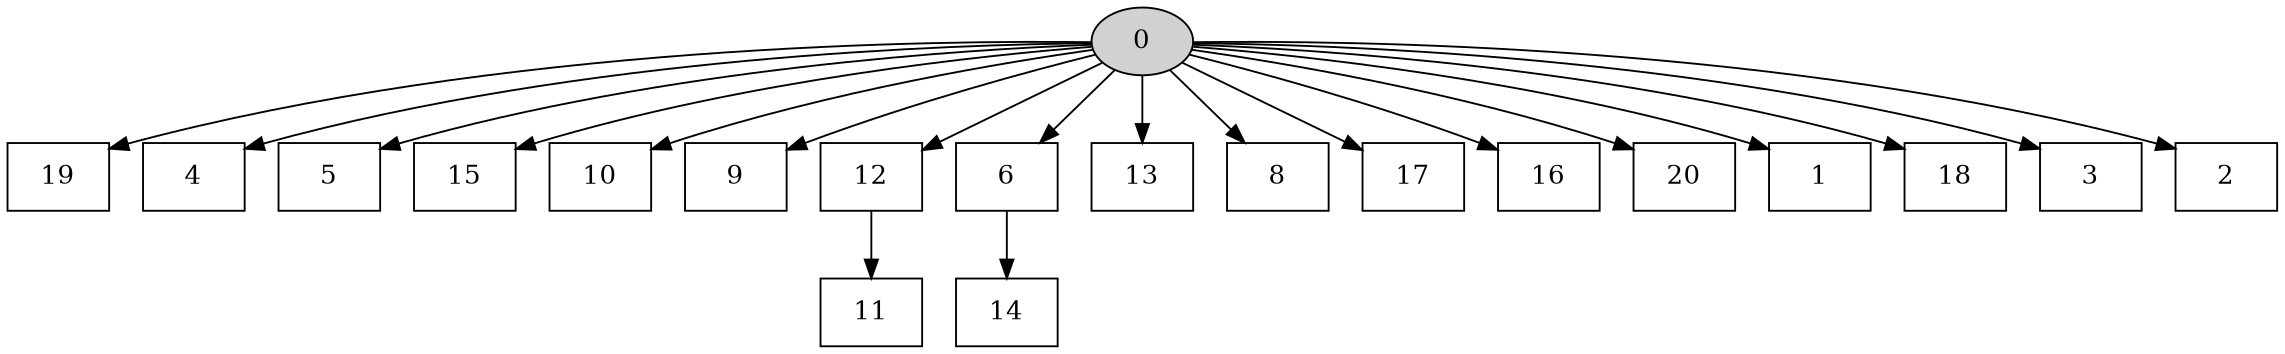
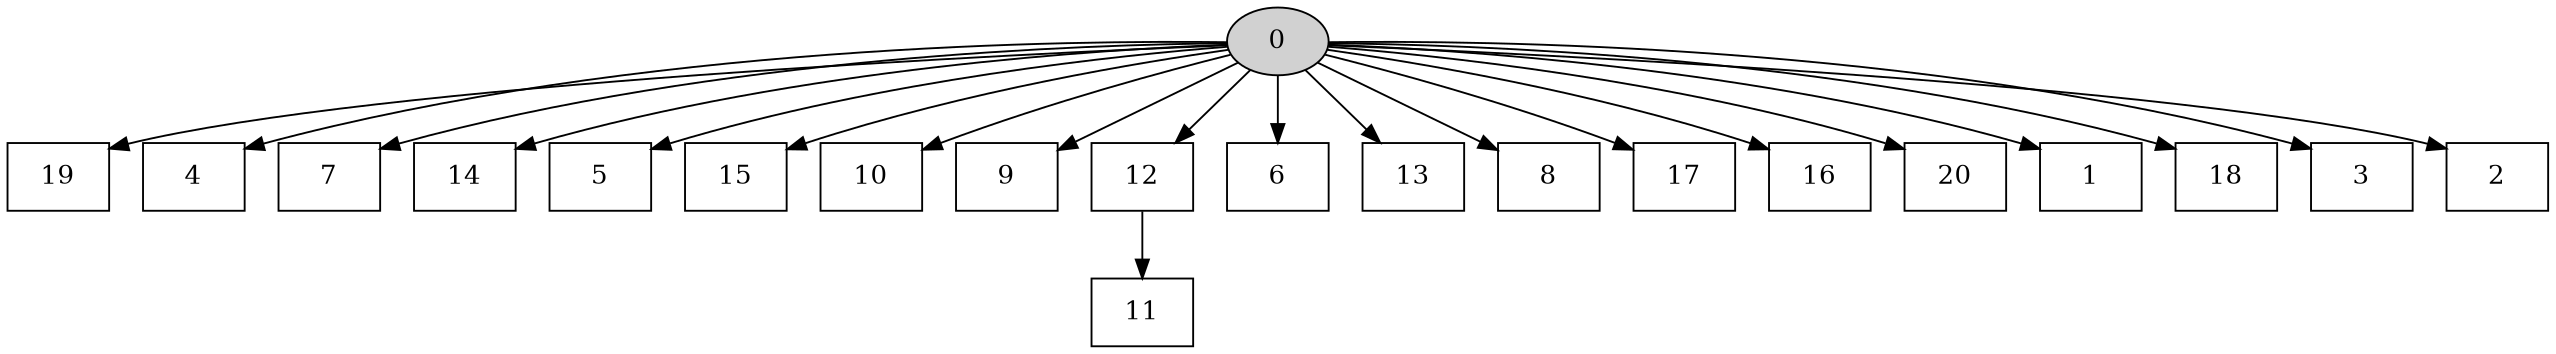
node "7": added
edge "6" -> "14": now "0" -> "14"
